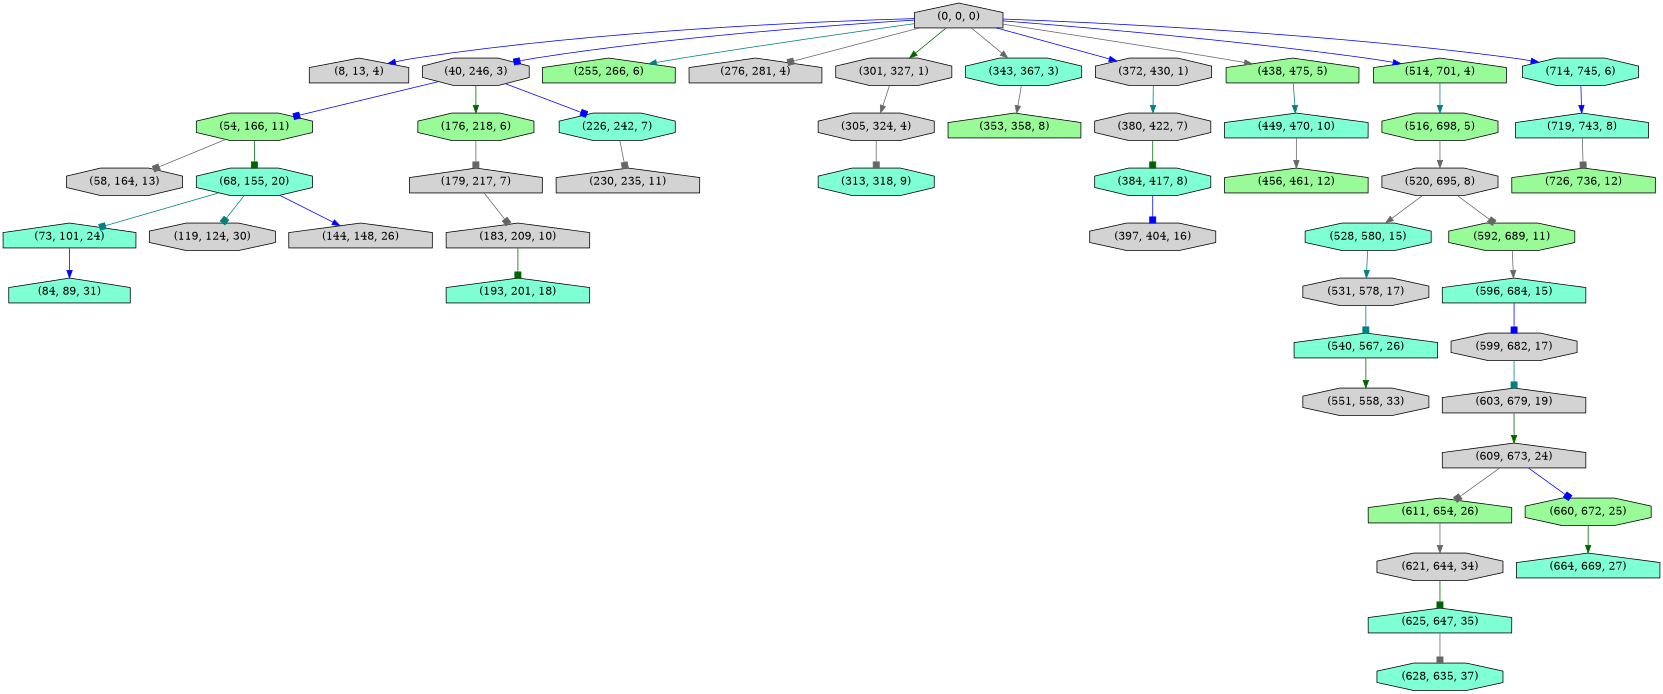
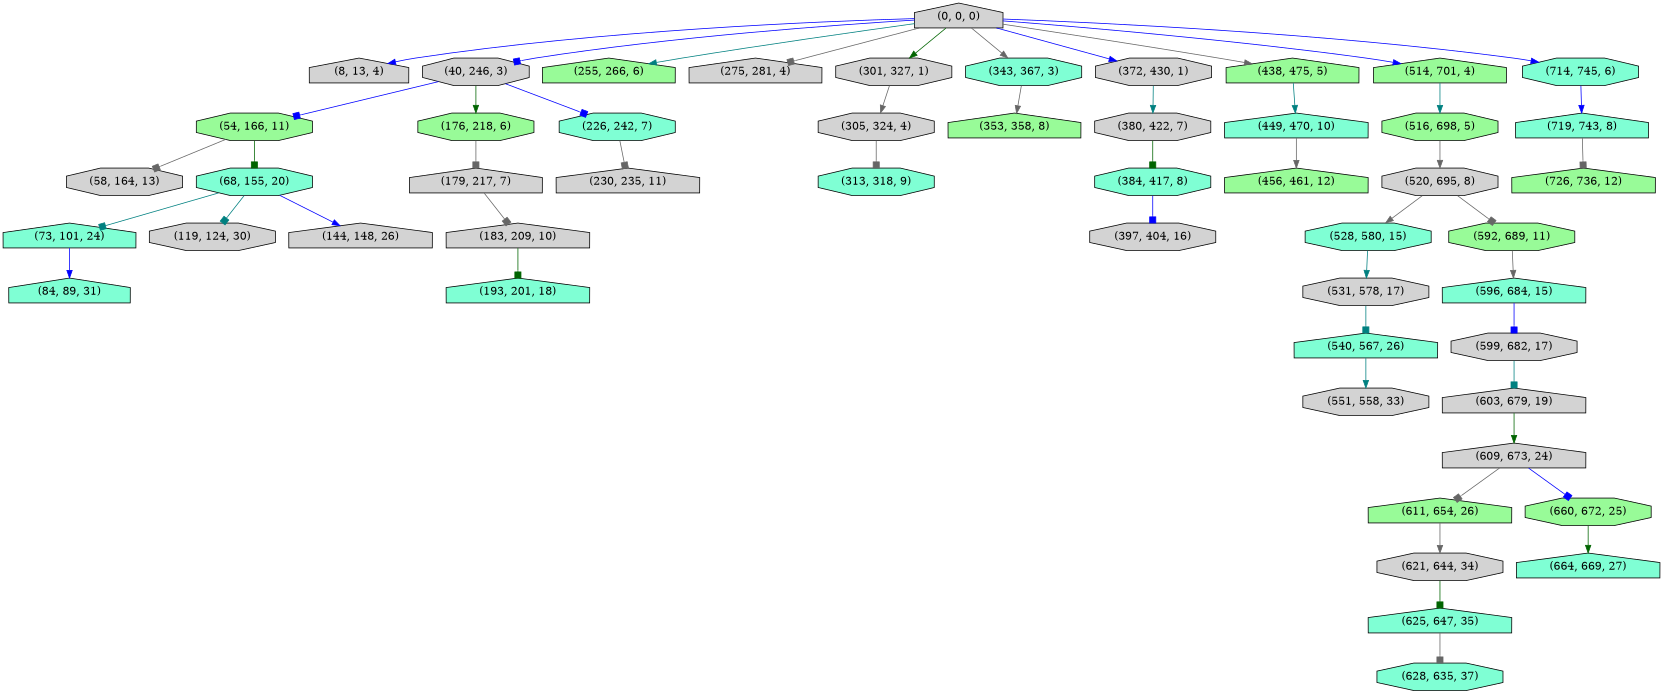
node "(276, 281, 4)": label "(276, 281, 4)" -> "(275, 281, 4)"
edge "(540, 567, 26)" -> "(551, 558, 33)": color darkgreen -> teal
